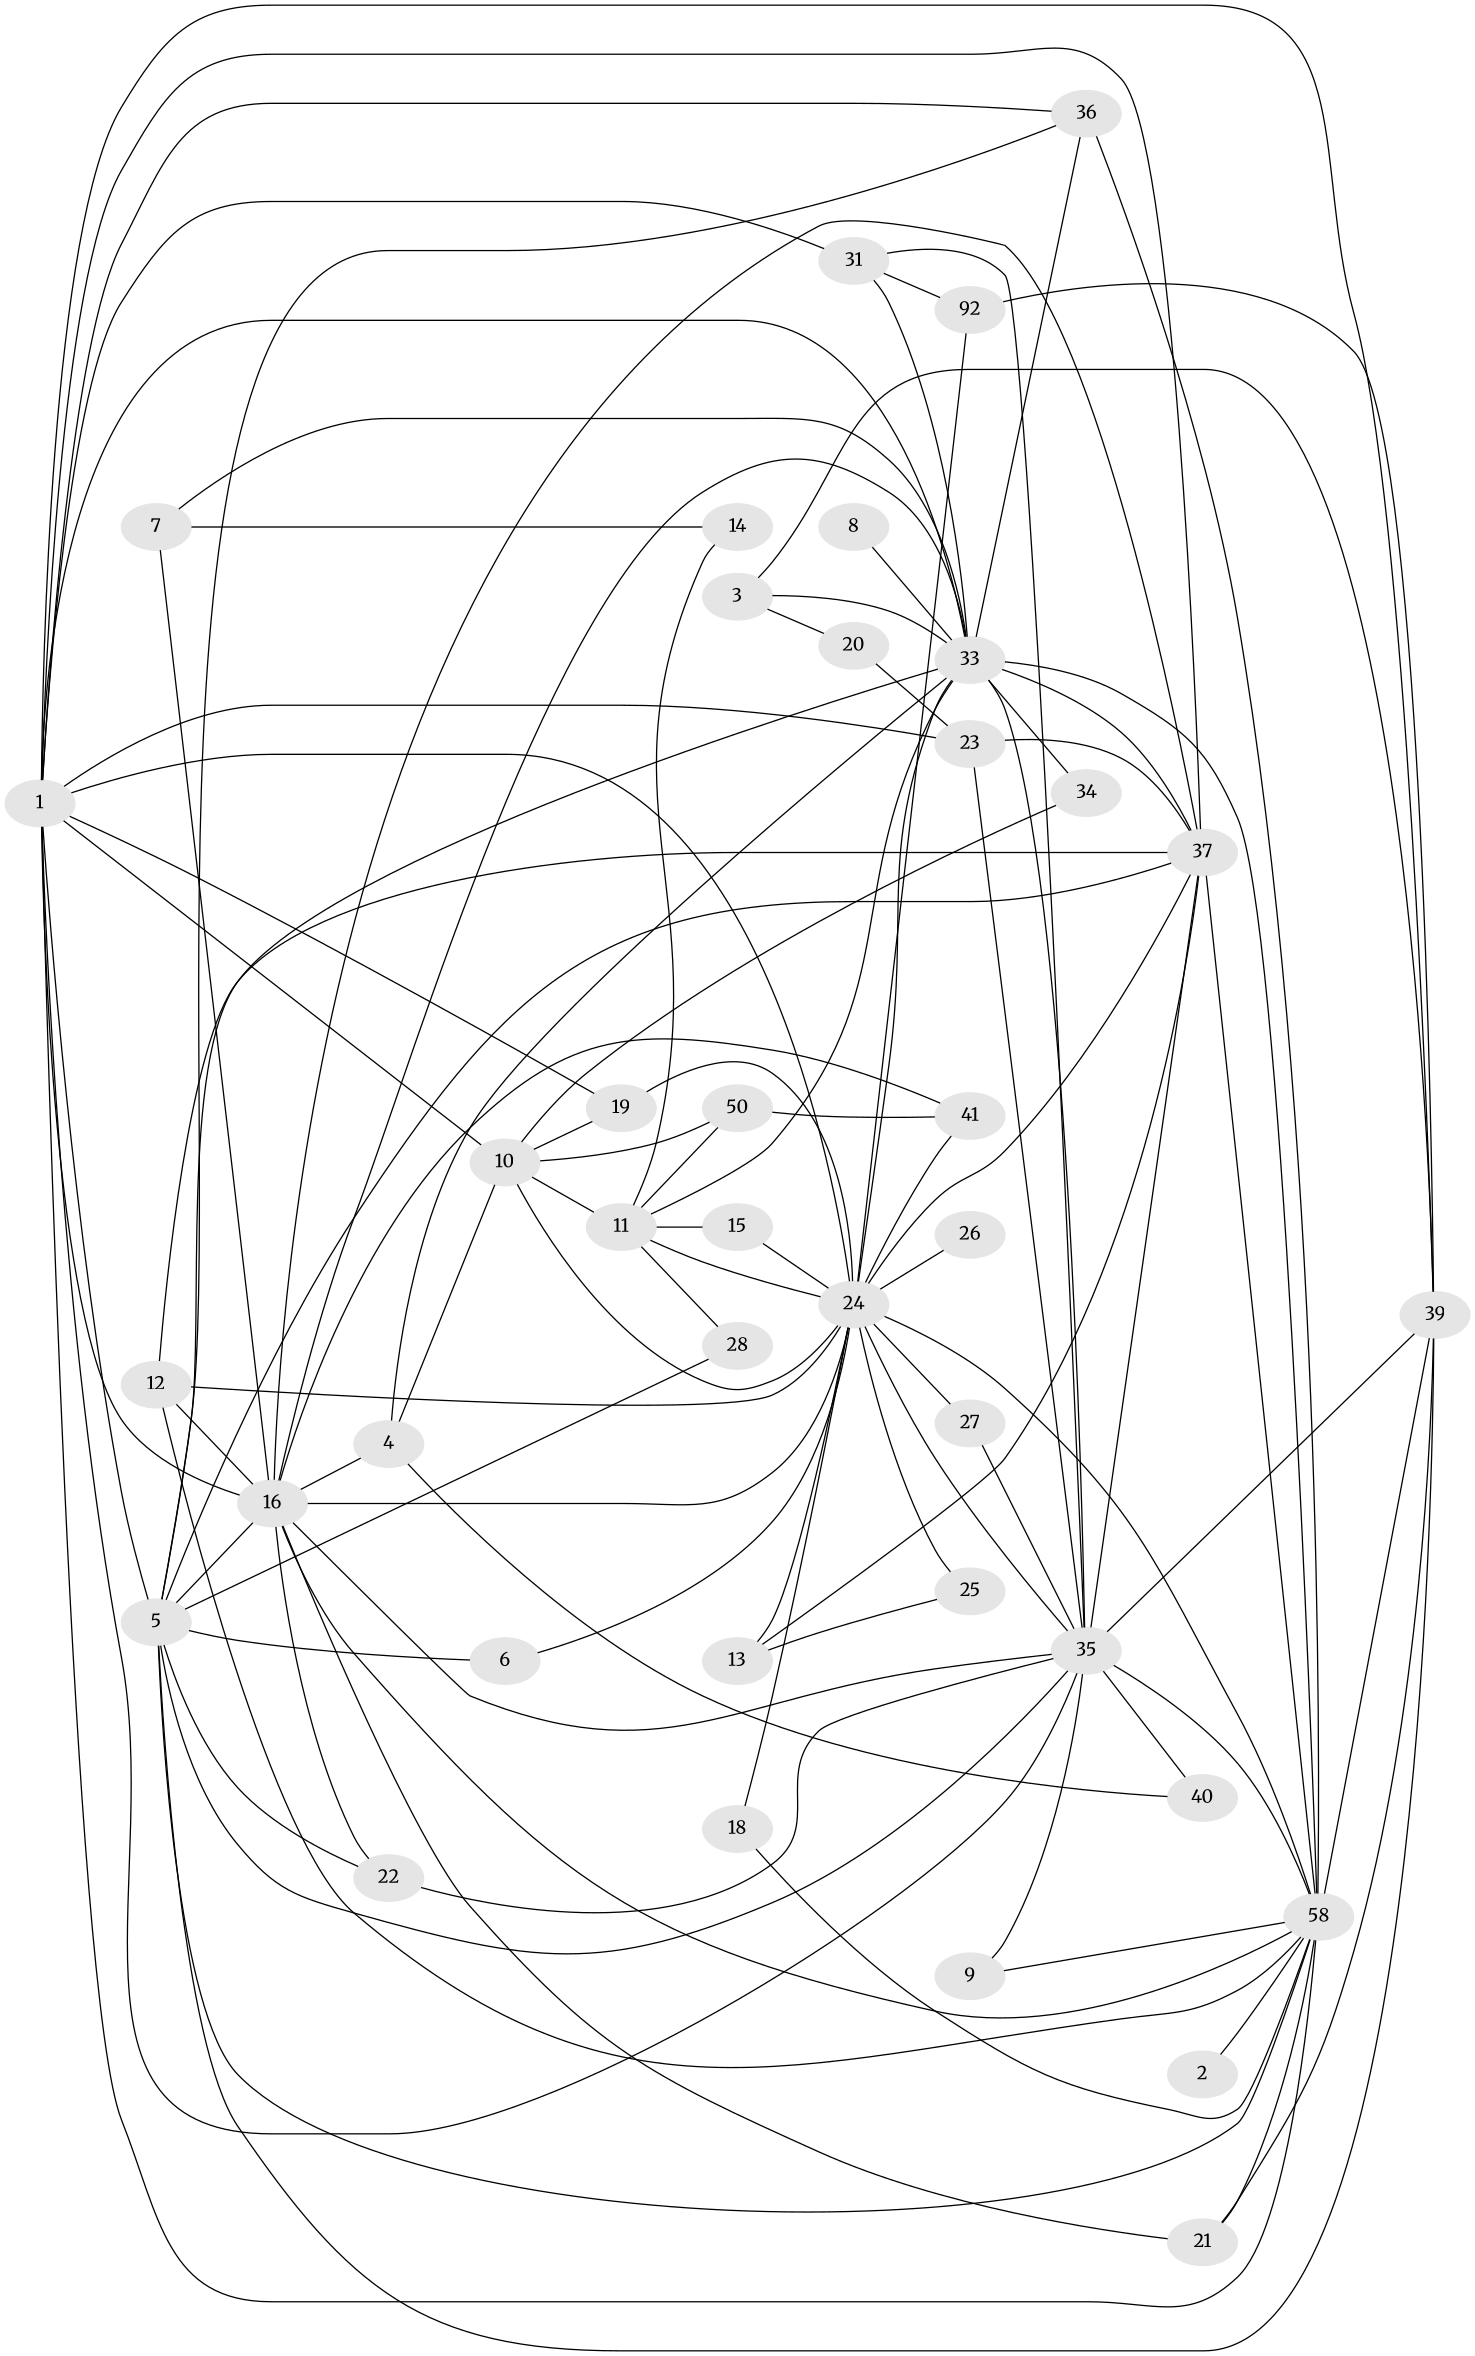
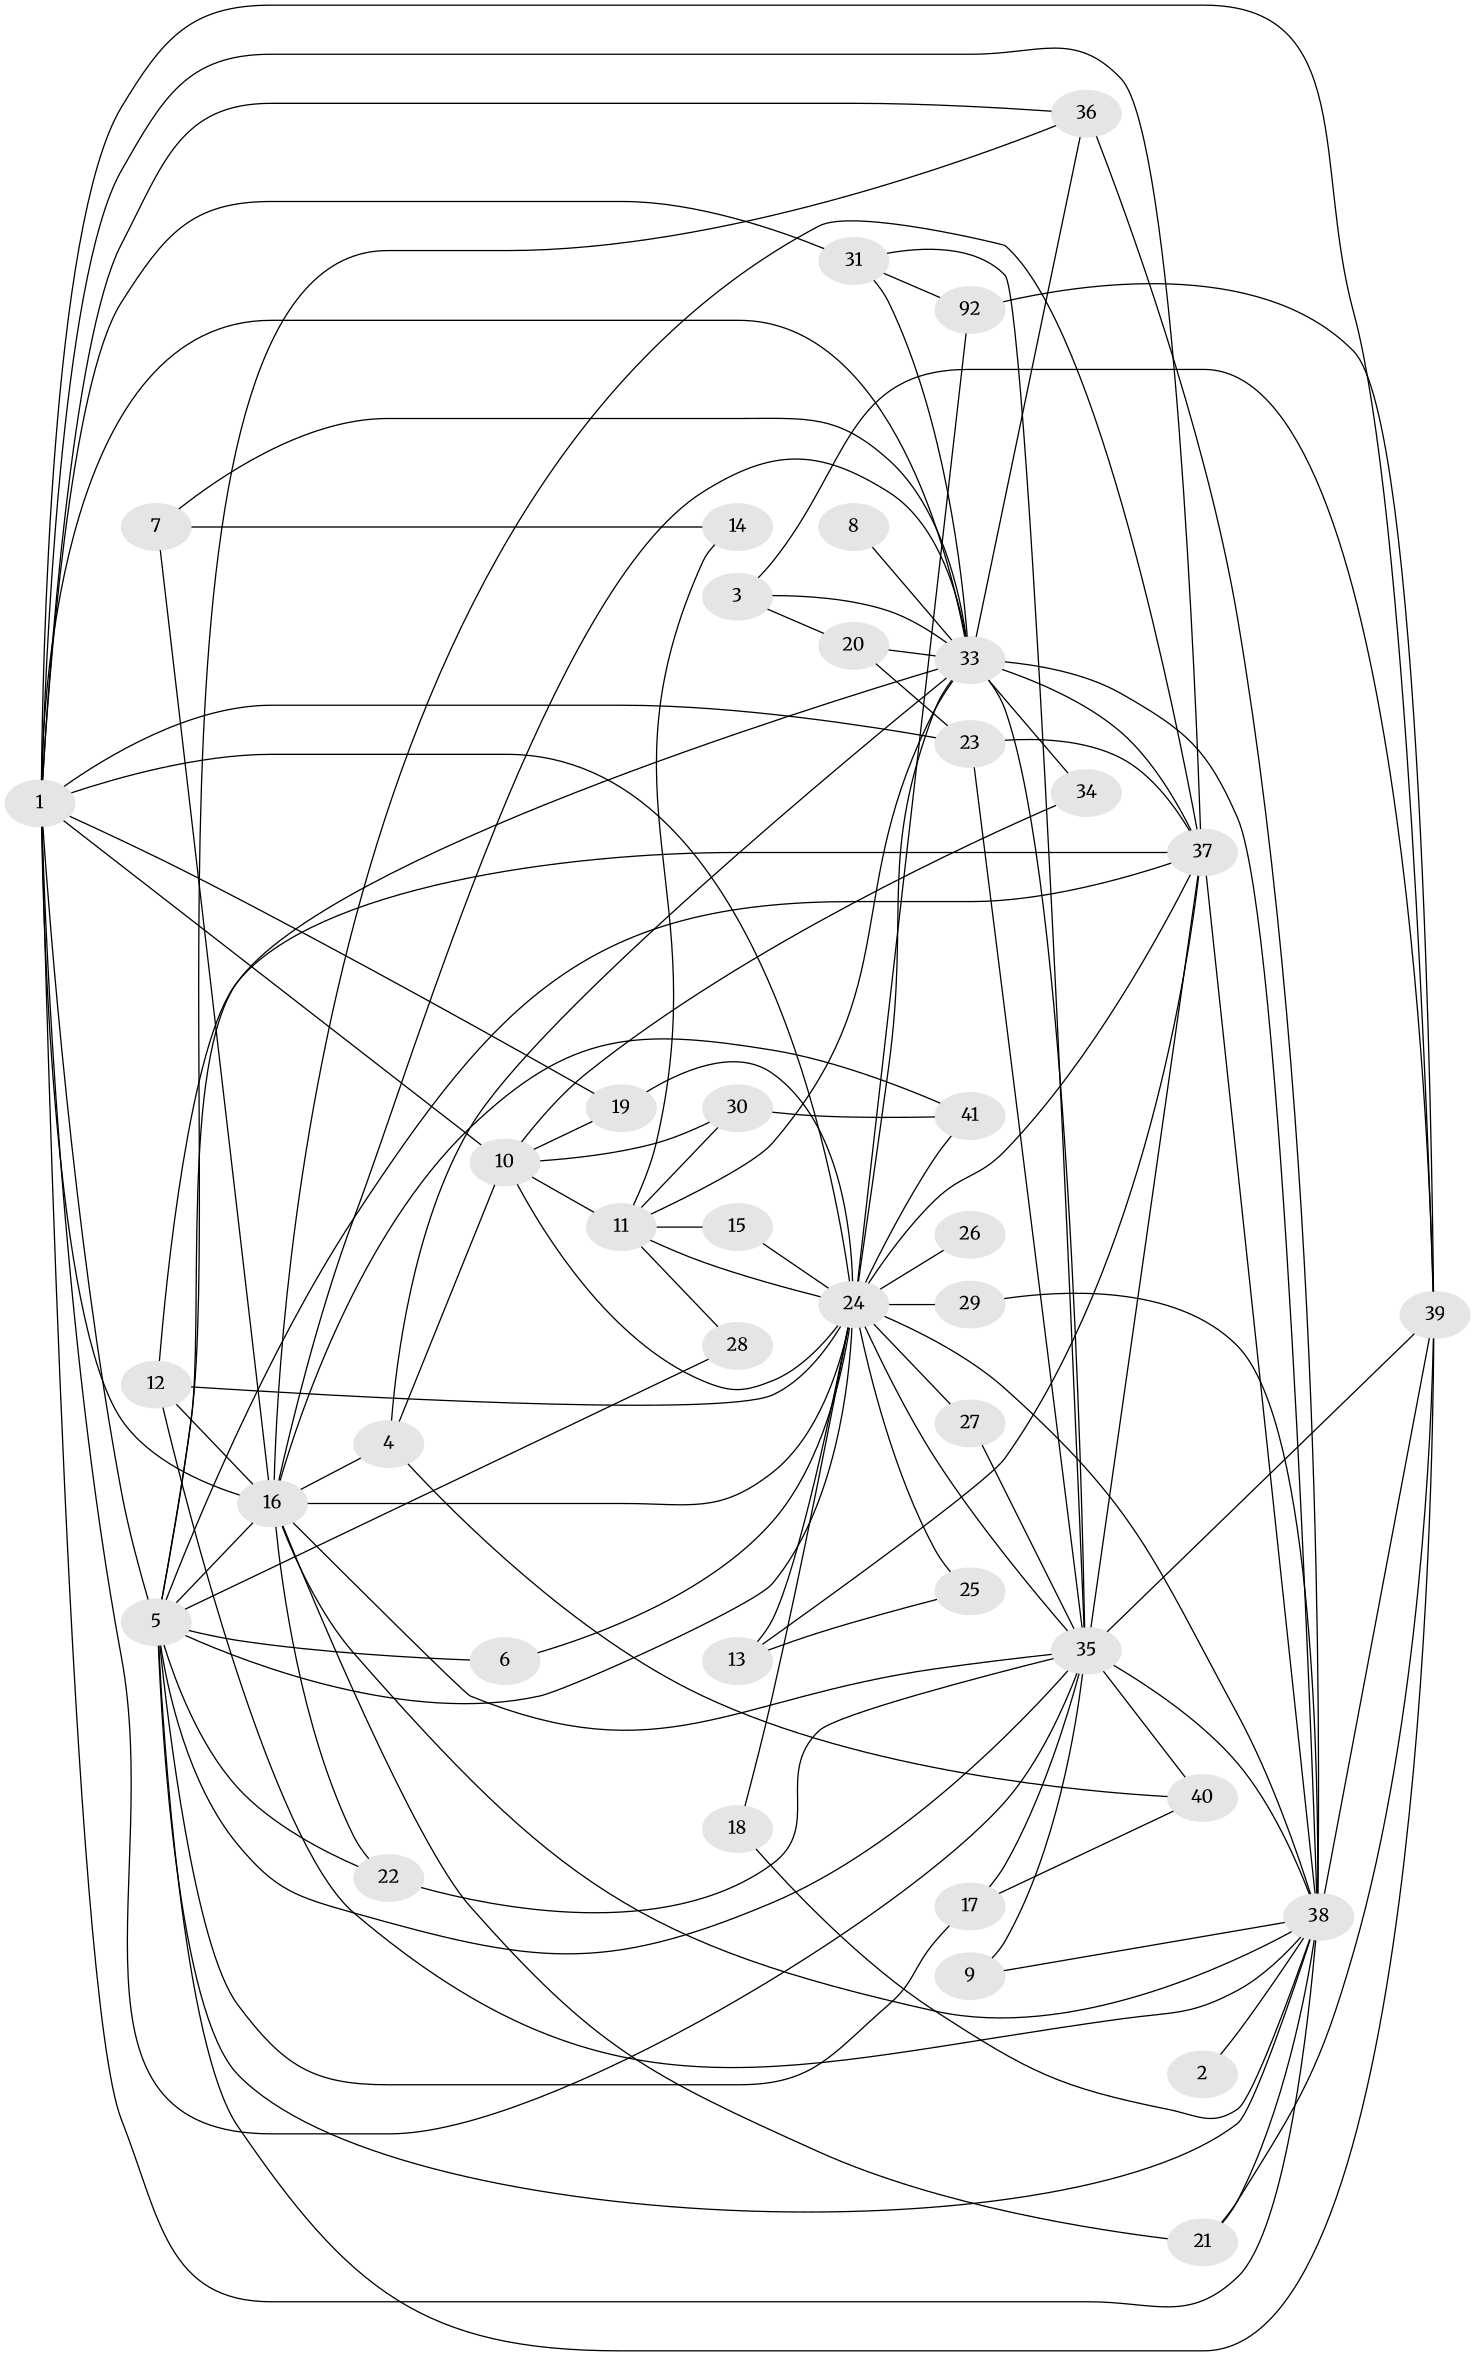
edge "20" -- "33": added
node "50": label "50" -> "30"
node "29": added
edge "24" -- "5": added
node "17": added
node "58": label "58" -> "38"
